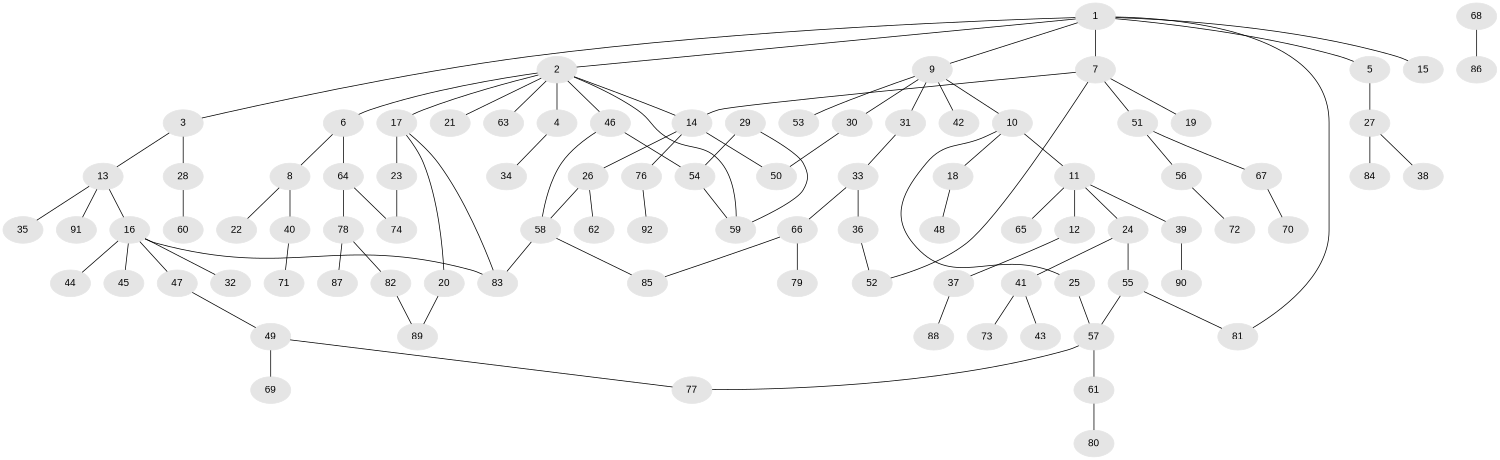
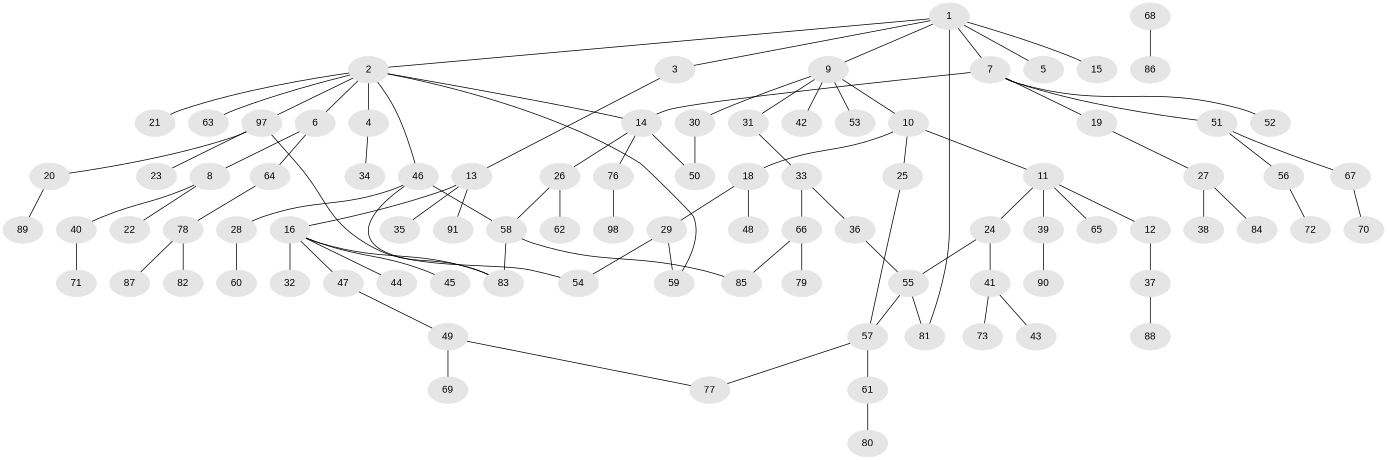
edge "5" -- "27": now "19" -- "27"
node "17": label "17" -> "97"
edge "3" -- "28": now "46" -- "28"
edge "18" -- "29": added
edge "54" -- "59": removed
node "74": removed
node "92": label "92" -> "98"
edge "36" -- "52": now "36" -- "55"
edge "82" -- "89": removed
